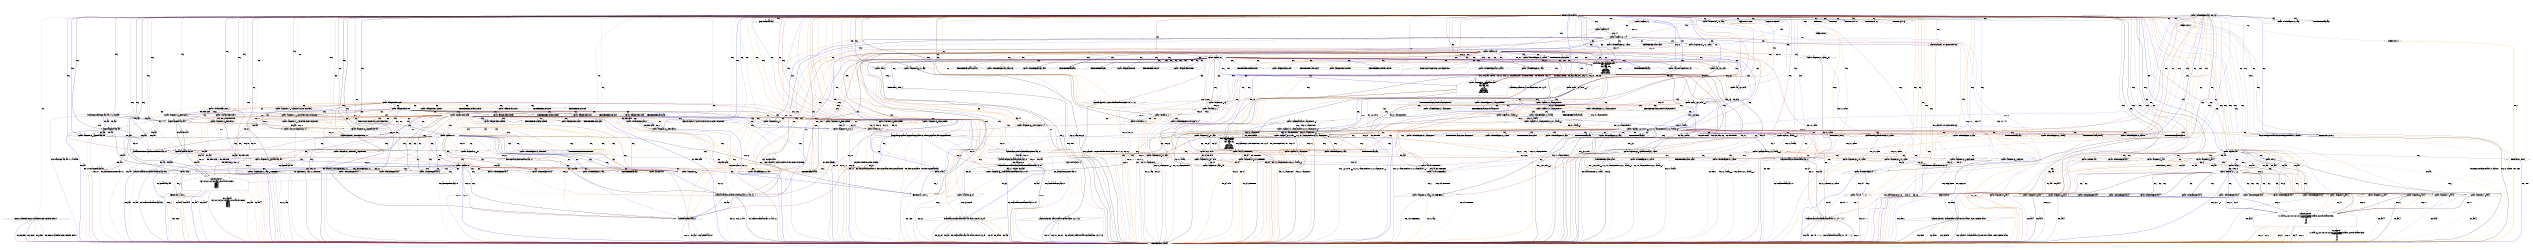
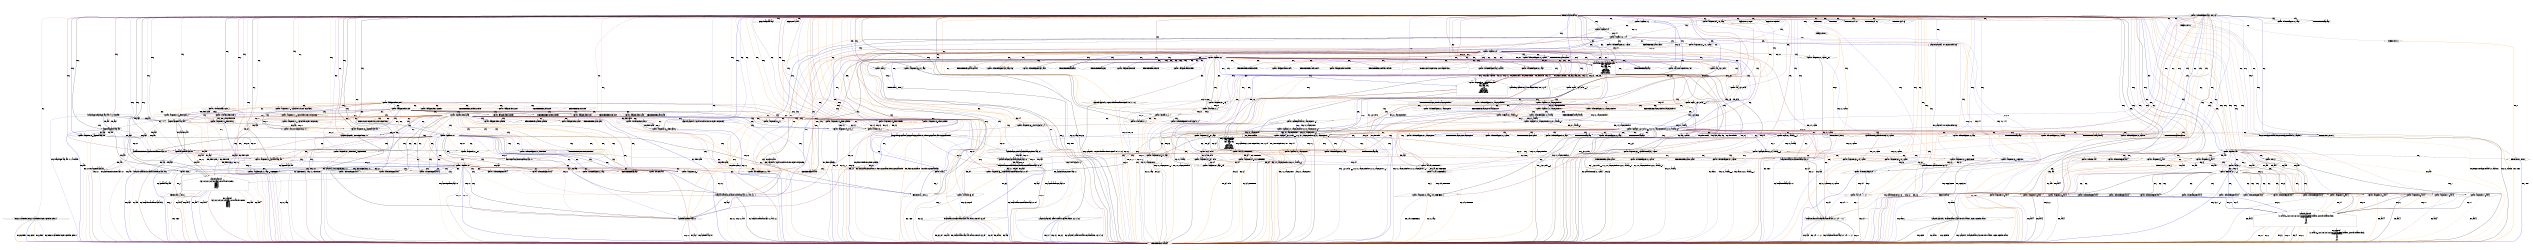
node "(PARAM,const u8 *addr)": added
